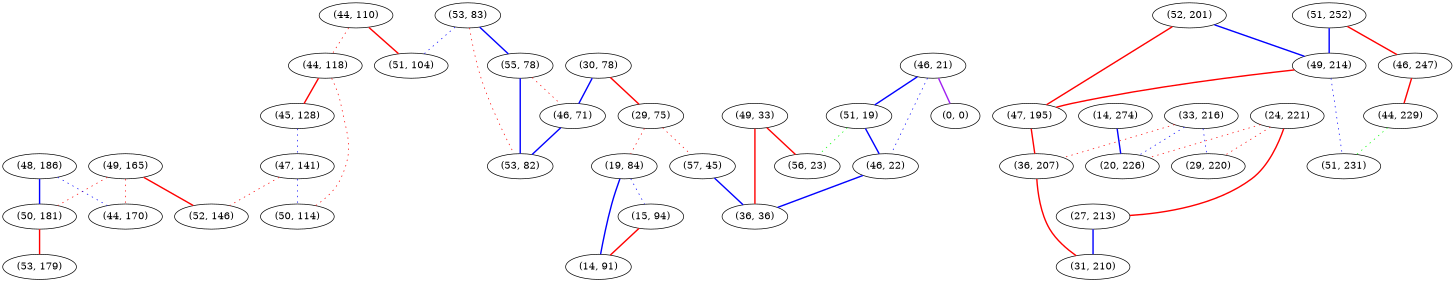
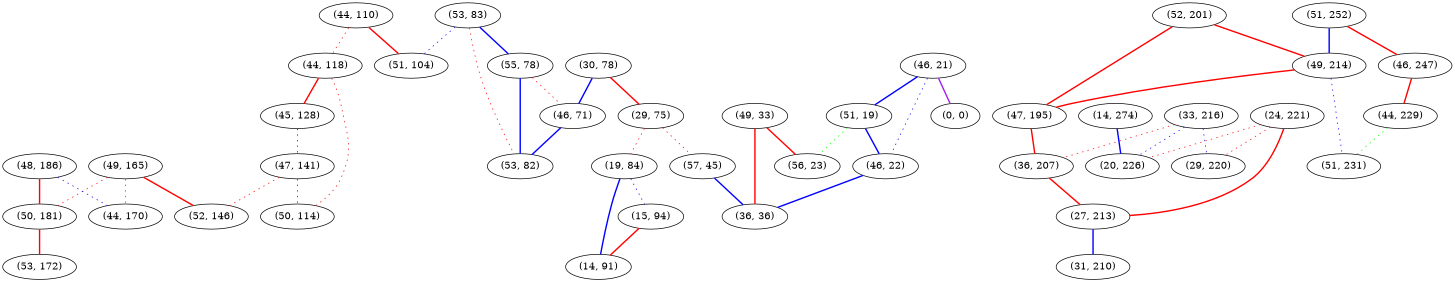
edge "(52, 201)" -- "(49, 214)": color blue -> red
edge "(48, 186)" -- "(50, 181)": color blue -> red
edge "(36, 207)" -- "(31, 210)": now "(36, 207)" -- "(27, 213)"
node "(53, 179)": label "(53, 179)" -> "(53, 172)"
